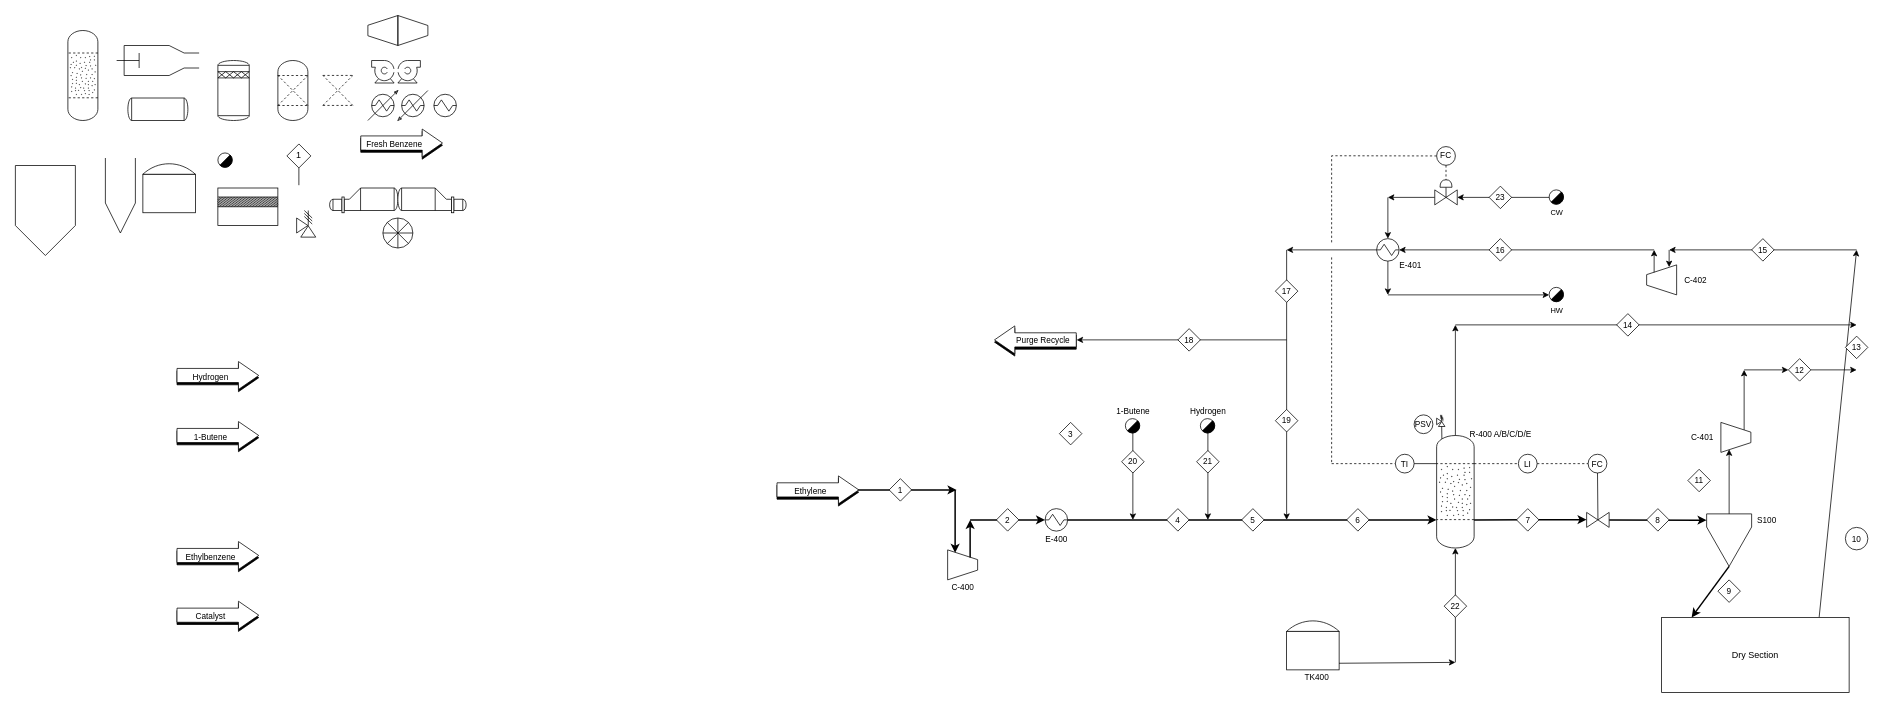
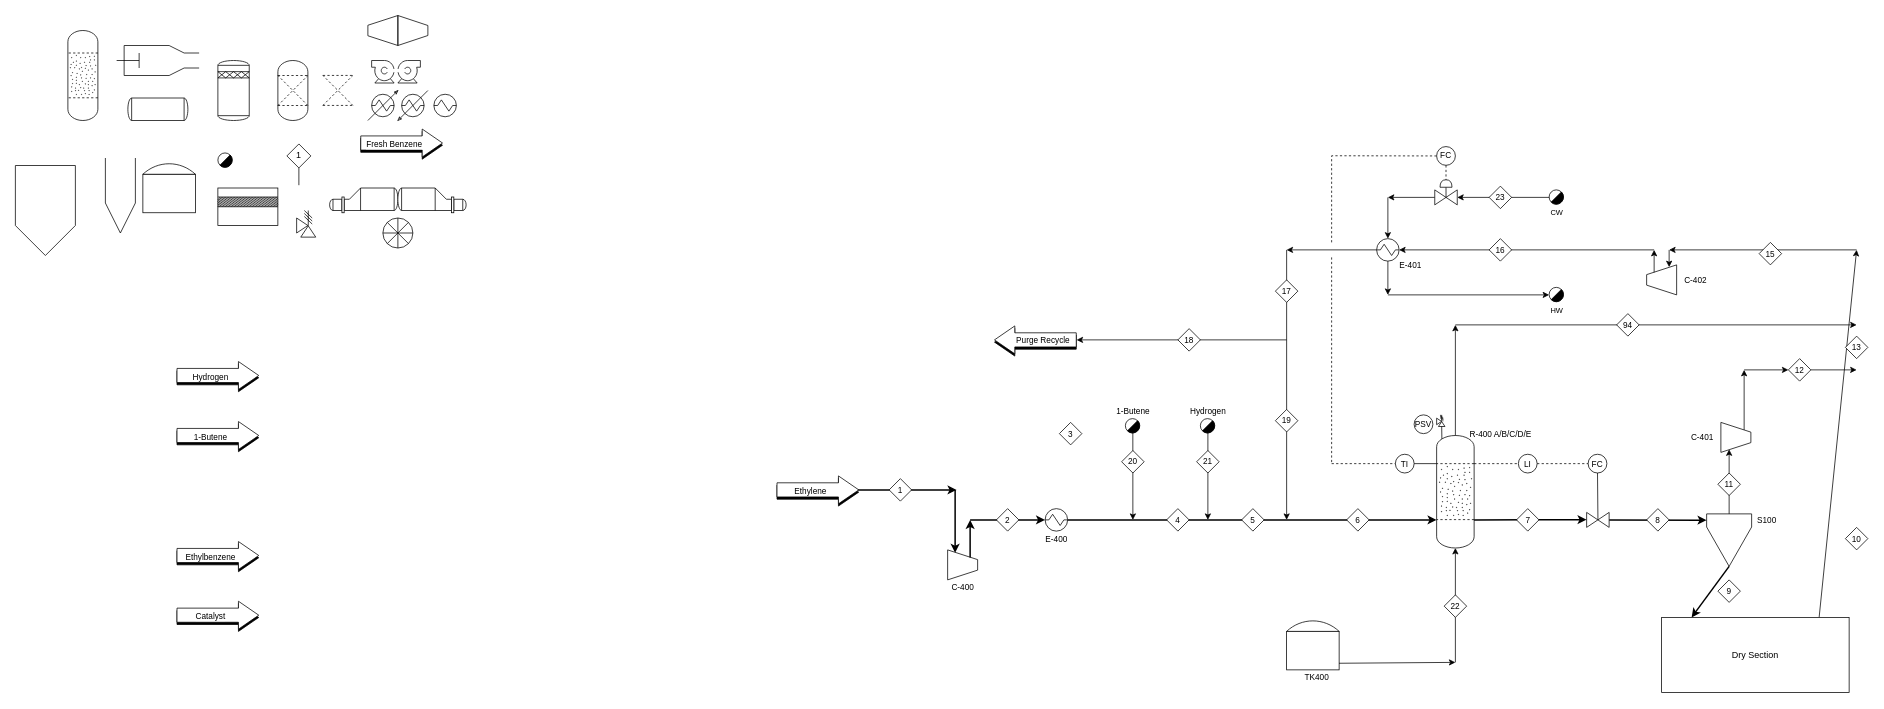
node "15": moved (1763, 250) -> (1770, 254)
node "14": label "14" -> "94"
node "11": moved (1699, 480) -> (1729, 484)
node "10": shape ellipse -> diamond
